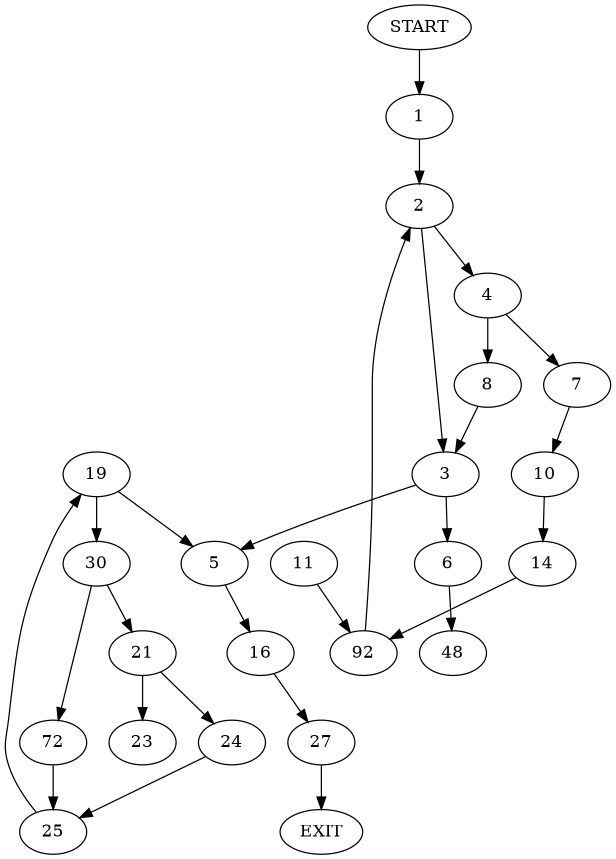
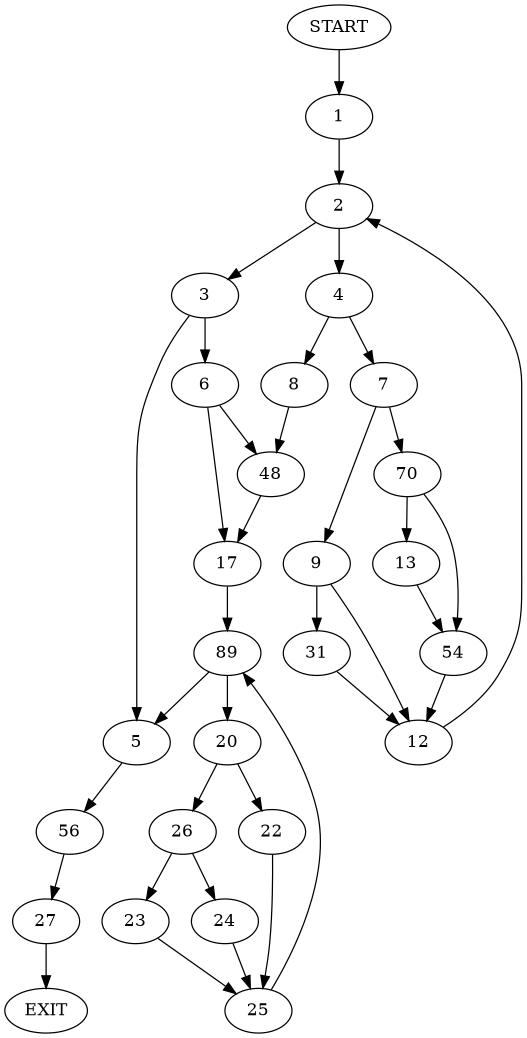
edge "8" -> "3": now "8" -> "48"
node "19": label "19" -> "89"
node "10": label "10" -> "70"
node "30": label "30" -> "20"
node "17": added
node "11": label "11" -> "31"
node "9": added
node "13": added
node "14": label "14" -> "54"
node "21": label "21" -> "26"
node "16": label "16" -> "56"
node "92": label "92" -> "12"
node "72": label "72" -> "22"
edge "23" -> "25": added
